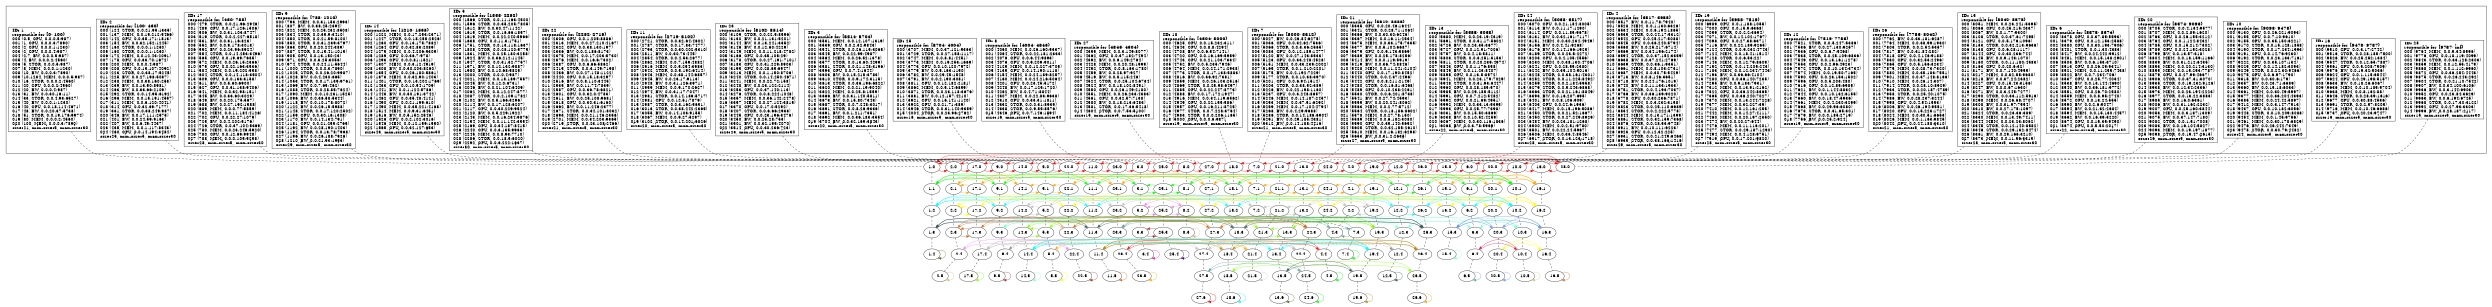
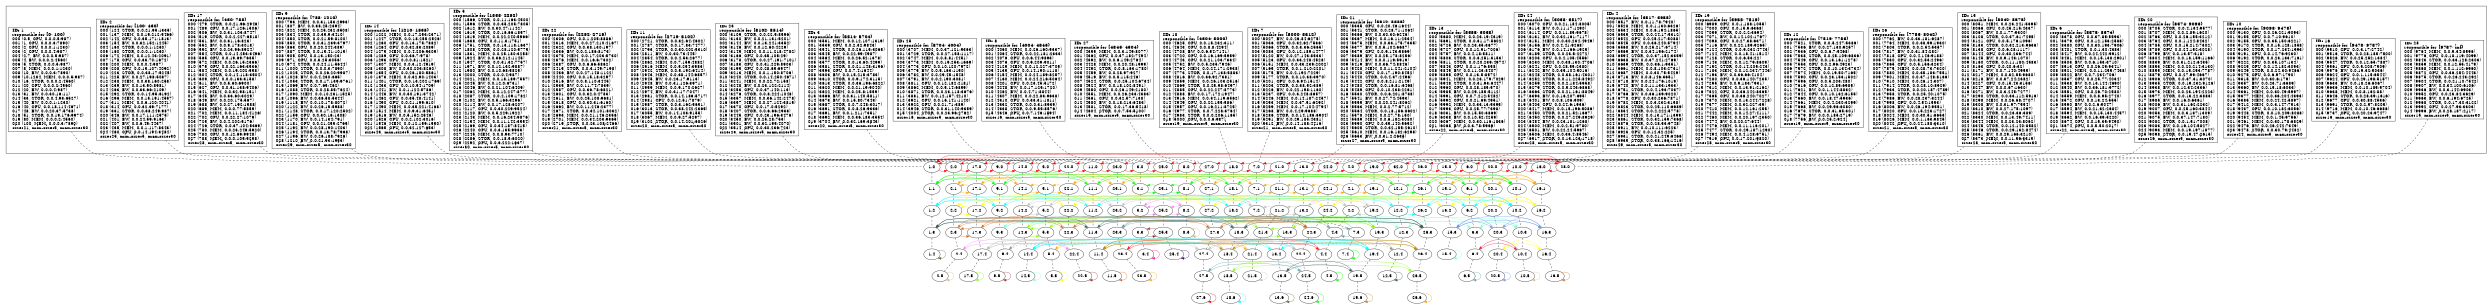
node "12.0": label "12.0" -> "32.0"
edge "17.3" -> "22.3": color burlywood -> chocolate
